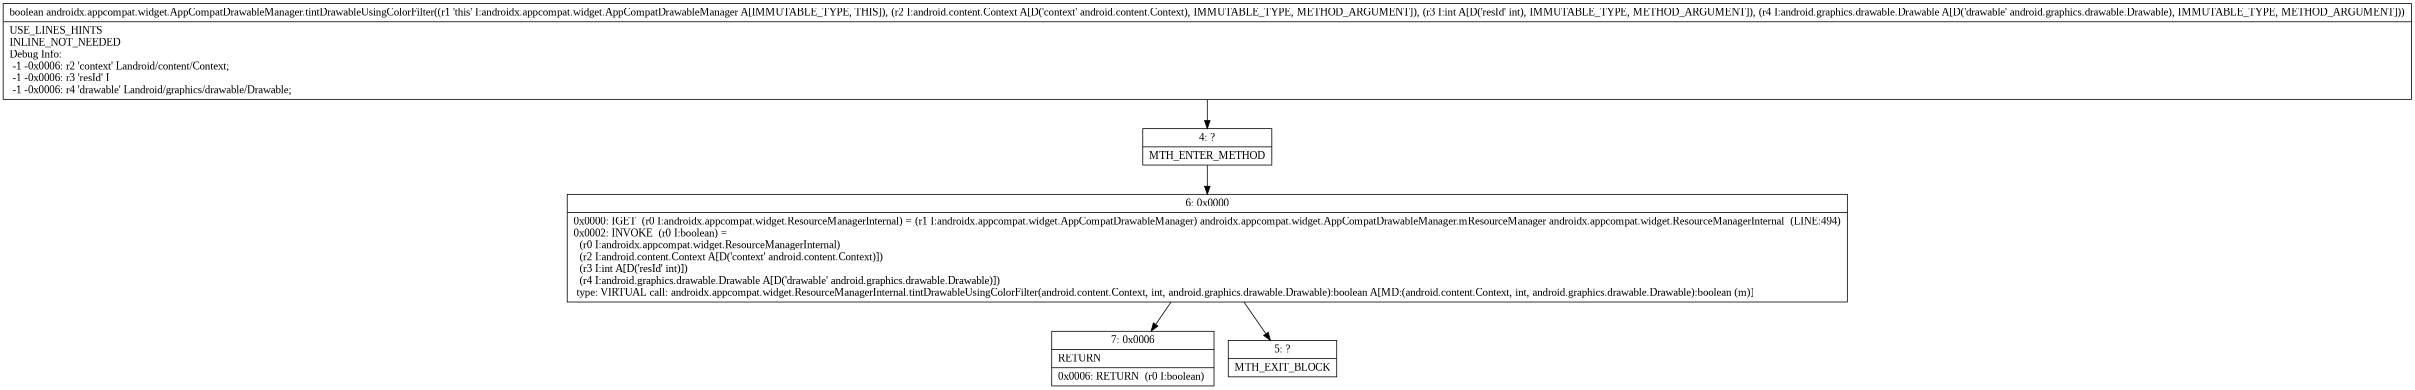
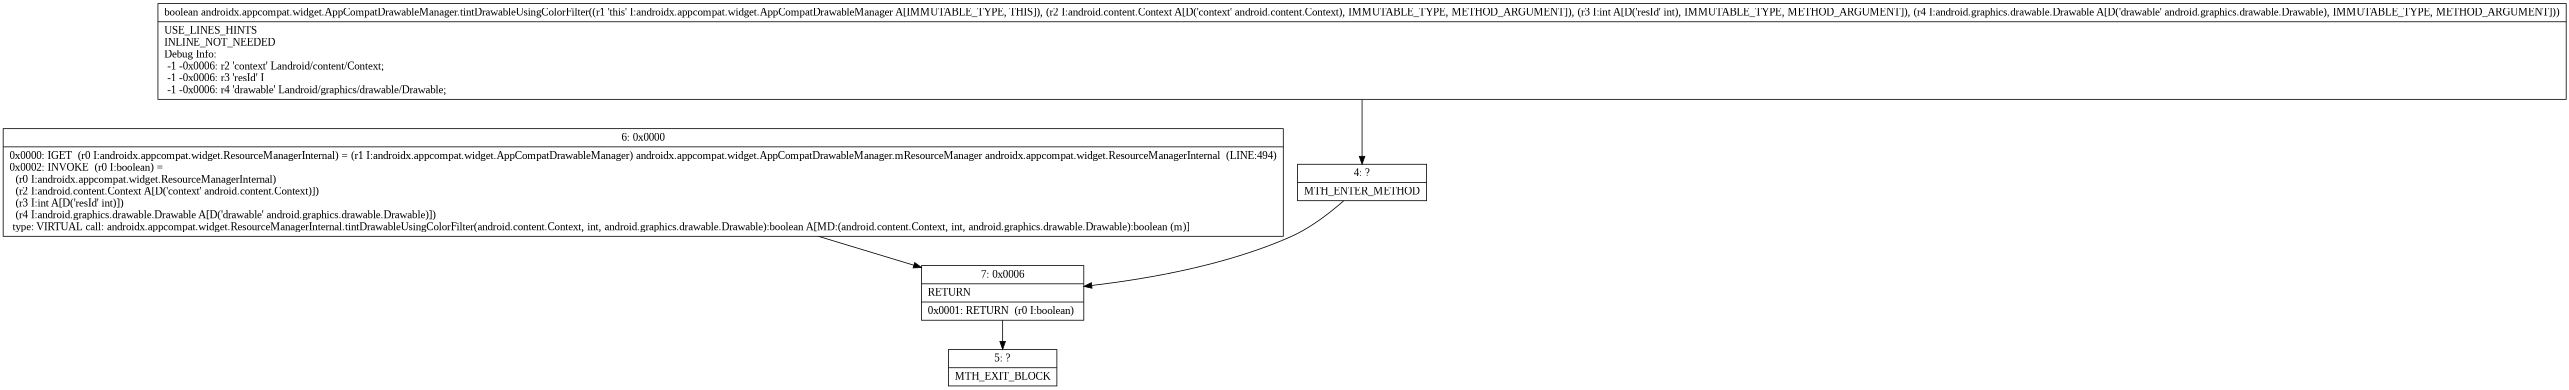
edge "4: ?" -> "6: 0x0000": now "4: ?" -> "7: 0x0006"
edge "6: 0x0000" -> "5: ?": now "7: 0x0006" -> "5: ?"
node "7: 0x0006": text "0x0006: RETURN  (r0 I:boolean)" -> "0x0001: RETURN  (r0 I:boolean)"
